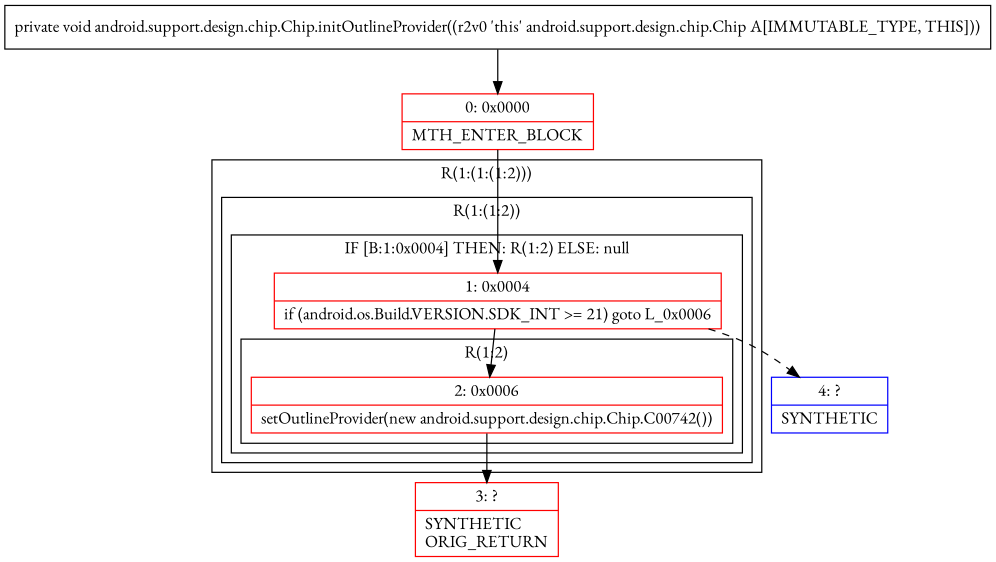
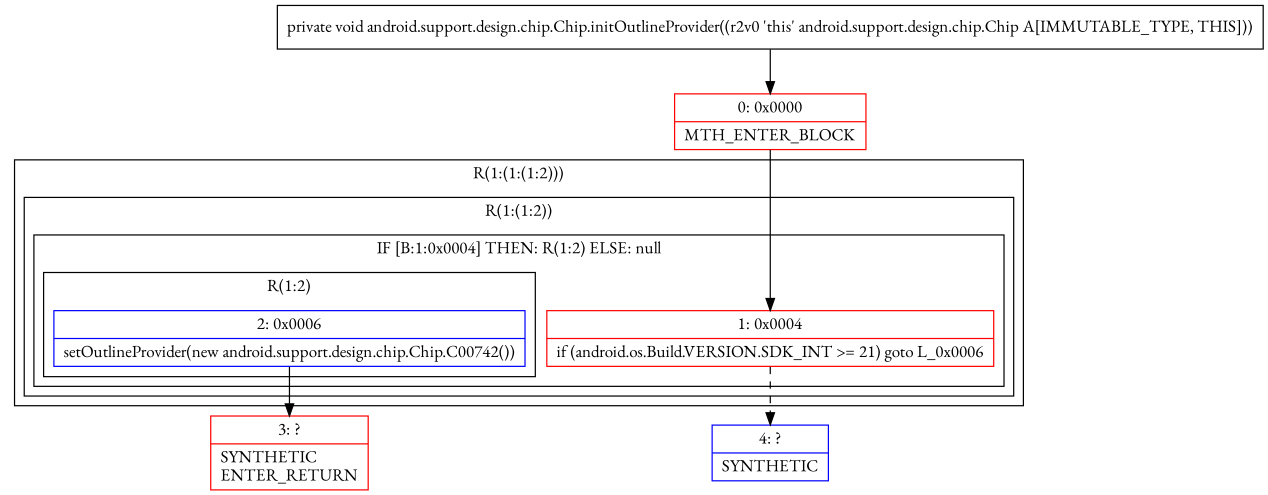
edge "1: 0x0004" -> "2: 0x0006": removed
node "2: 0x0006": color red -> blue
node "3: ?": text "ORIG_RETURN" -> "ENTER_RETURN"
